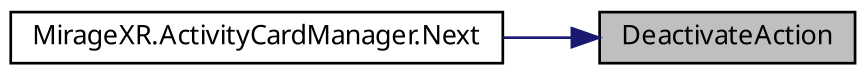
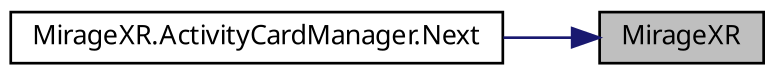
node "DeactivateAction": label "DeactivateAction" -> "MirageXR"
